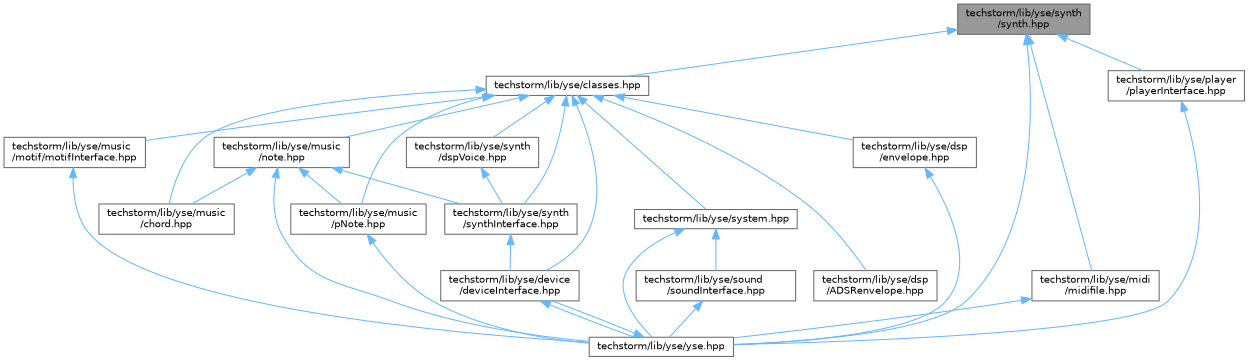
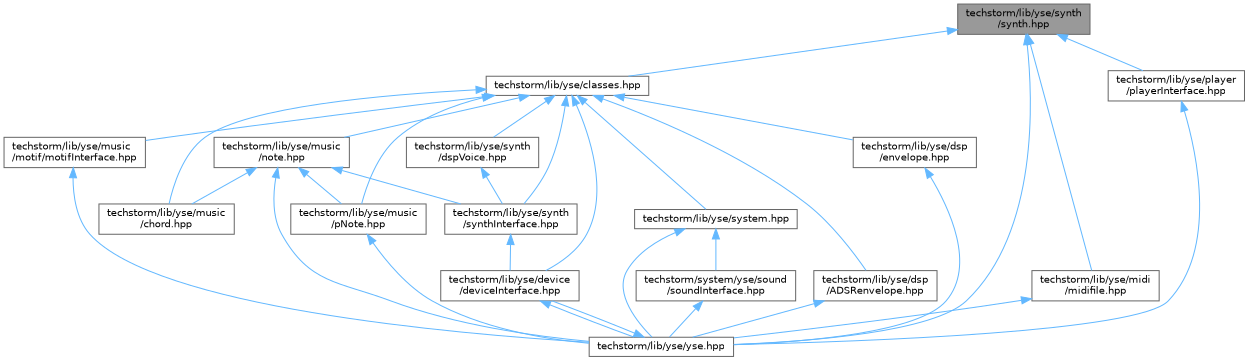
node "techstorm/lib/yse/sound /soundInterface.hpp": label "techstorm/lib/yse/sound /soundInterface.hpp" -> "techstorm/system/yse/sound /soundInterface.hpp"
edge "techstorm/lib/yse/yse.hpp" -> "techstorm/lib/yse/dsp /ADSRenvelope.hpp": added
